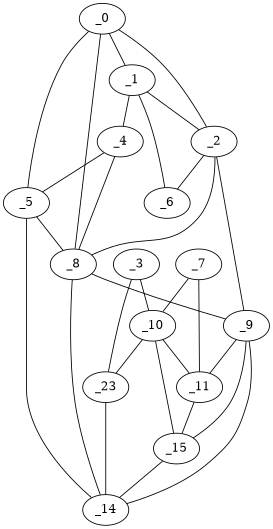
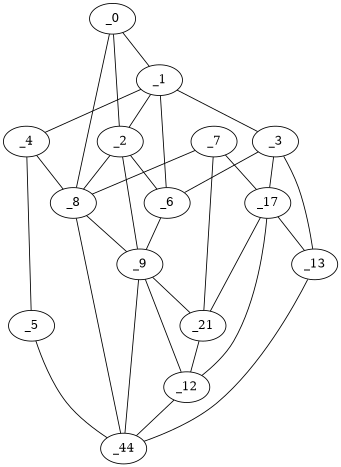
edge "_0" -- "_5": removed
edge "_1" -- "_3": added
edge "_3" -- "_6": added
edge "_5" -- "_8": now "_7" -- "_8"
edge "_6" -- "_9": added
node "_10": label "_10" -> "_17"
node "_23": label "_23" -> "_13"
node "_11": label "_11" -> "_21"
node "_15": label "_15" -> "_12"
node "_14": label "_14" -> "_44"
